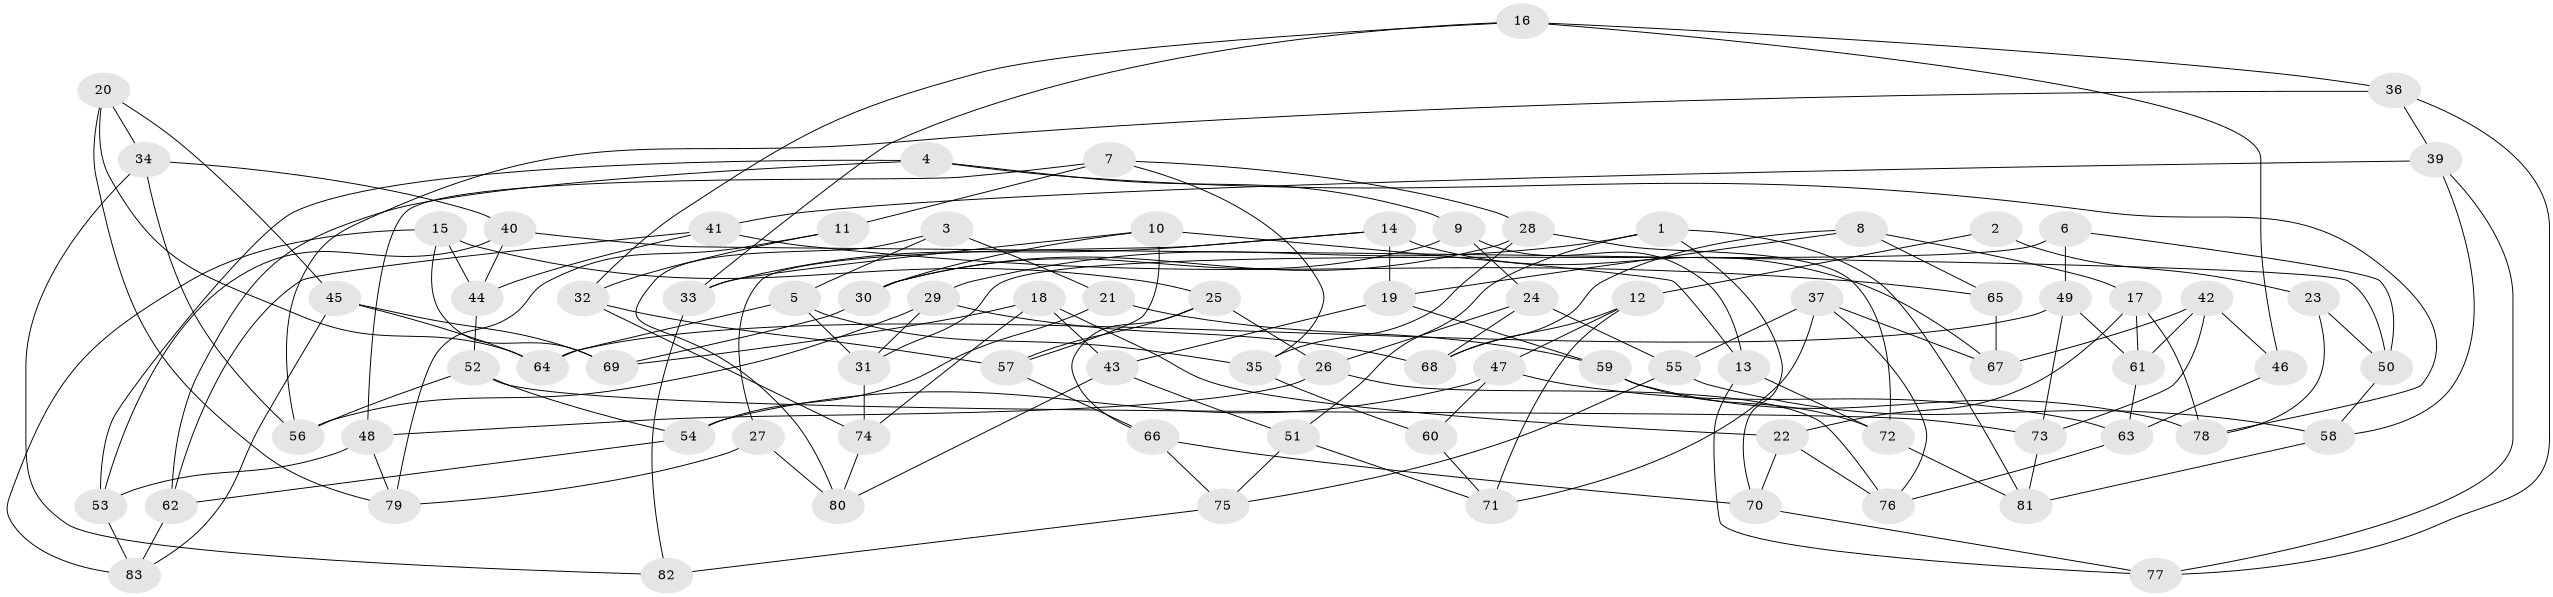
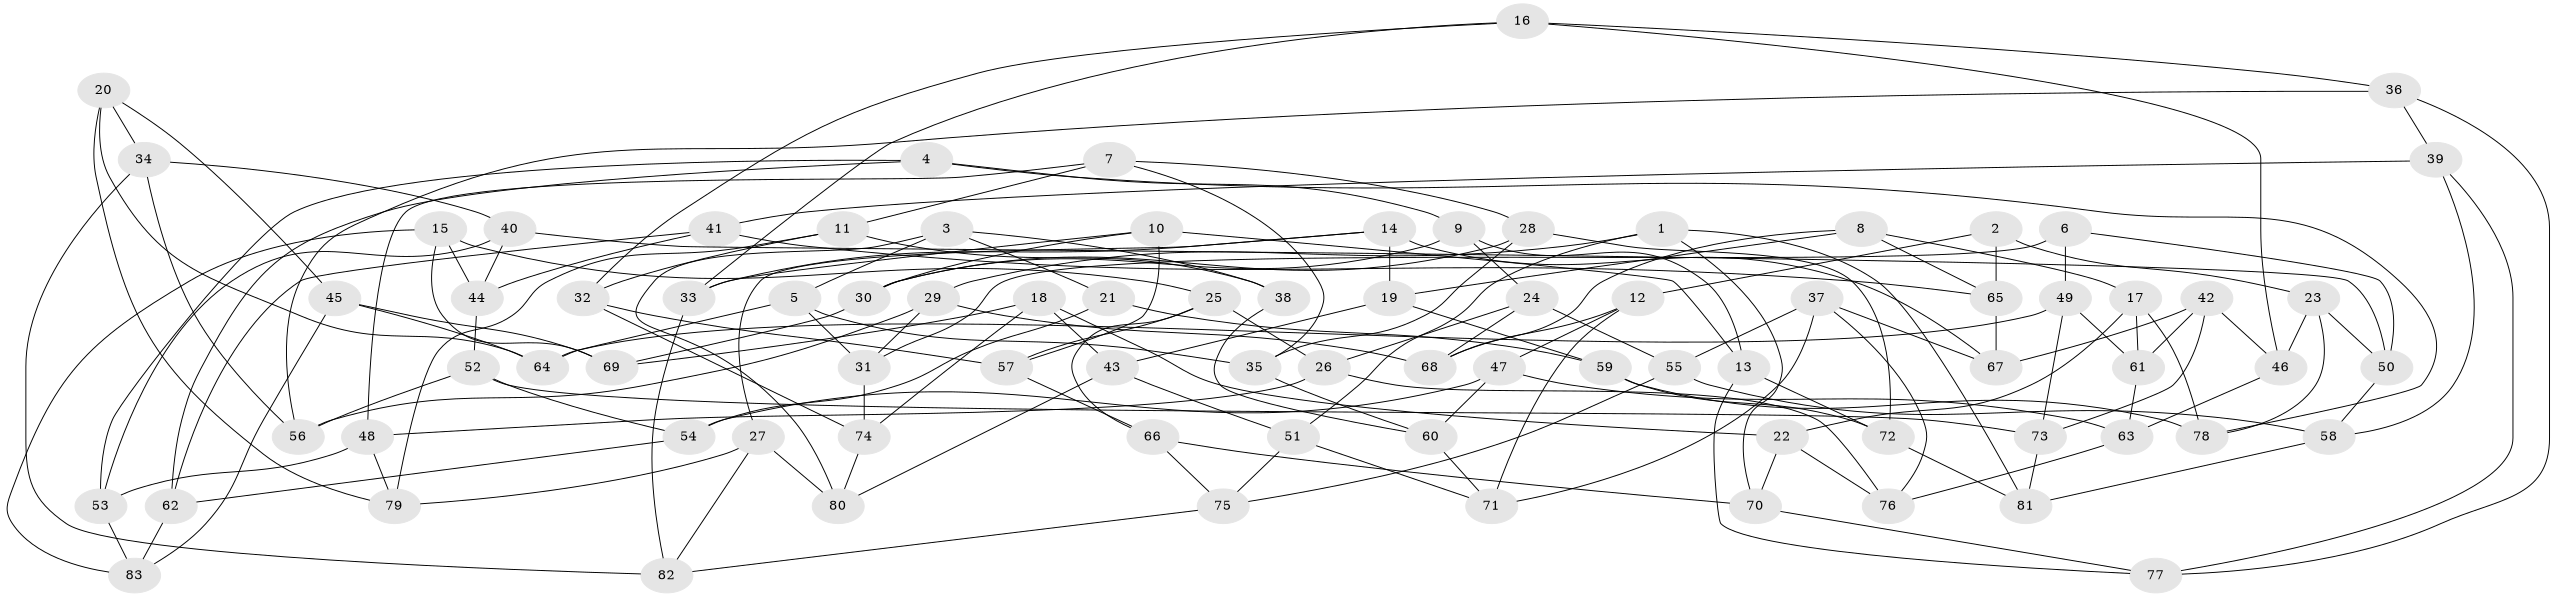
edge "2" -- "65": added
node "38": added
edge "23" -- "46": added
edge "27" -- "82": added
